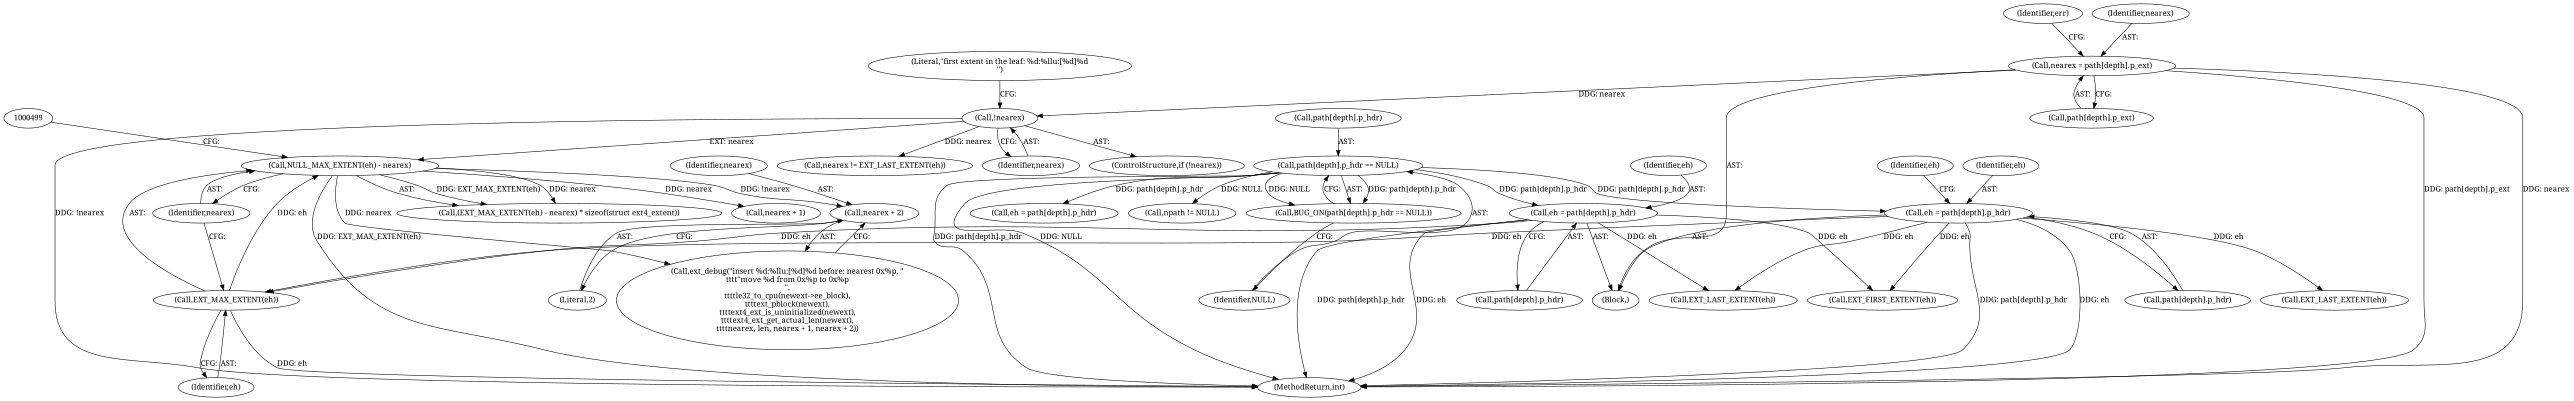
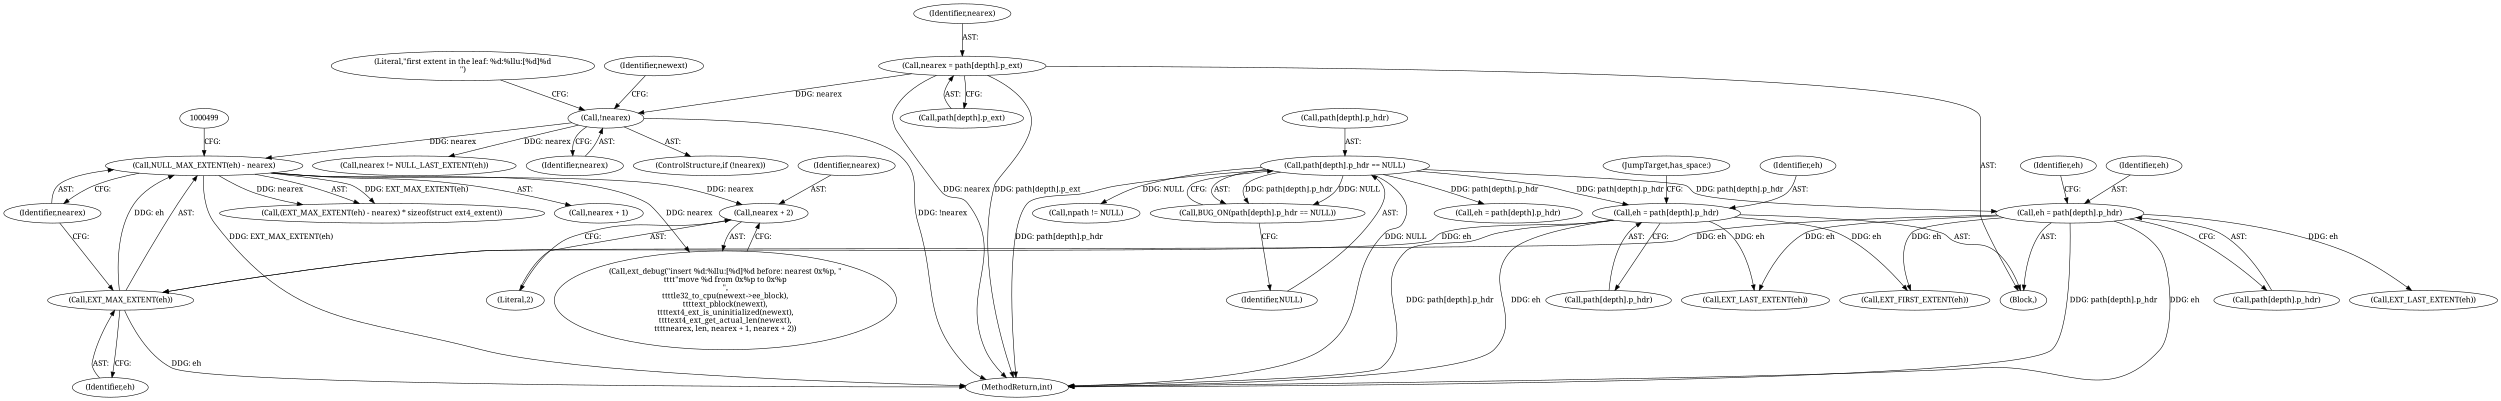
node "(Identifier,err)": removed
node "(Identifier,newext)": added
edge "(Call,!nearex)" -> "(Call,NULL_MAX_EXTENT(eh) - nearex)": label "EXT: nearex" -> "DDG: nearex"
node "(Call,nearex != EXT_LAST_EXTENT(eh))": label "(Call,nearex != EXT_LAST_EXTENT(eh))" -> "(Call,nearex != NULL_LAST_EXTENT(eh))"
node "(JumpTarget,has_space:)": added
edge "(Call,NULL_MAX_EXTENT(eh) - nearex)" -> "(Call,nearex + 1)": label "DDG: nearex" -> "AST: "
edge "(Call,NULL_MAX_EXTENT(eh) - nearex)" -> "(Call,nearex + 2)": label "DDG: !nearex" -> "DDG: nearex"
